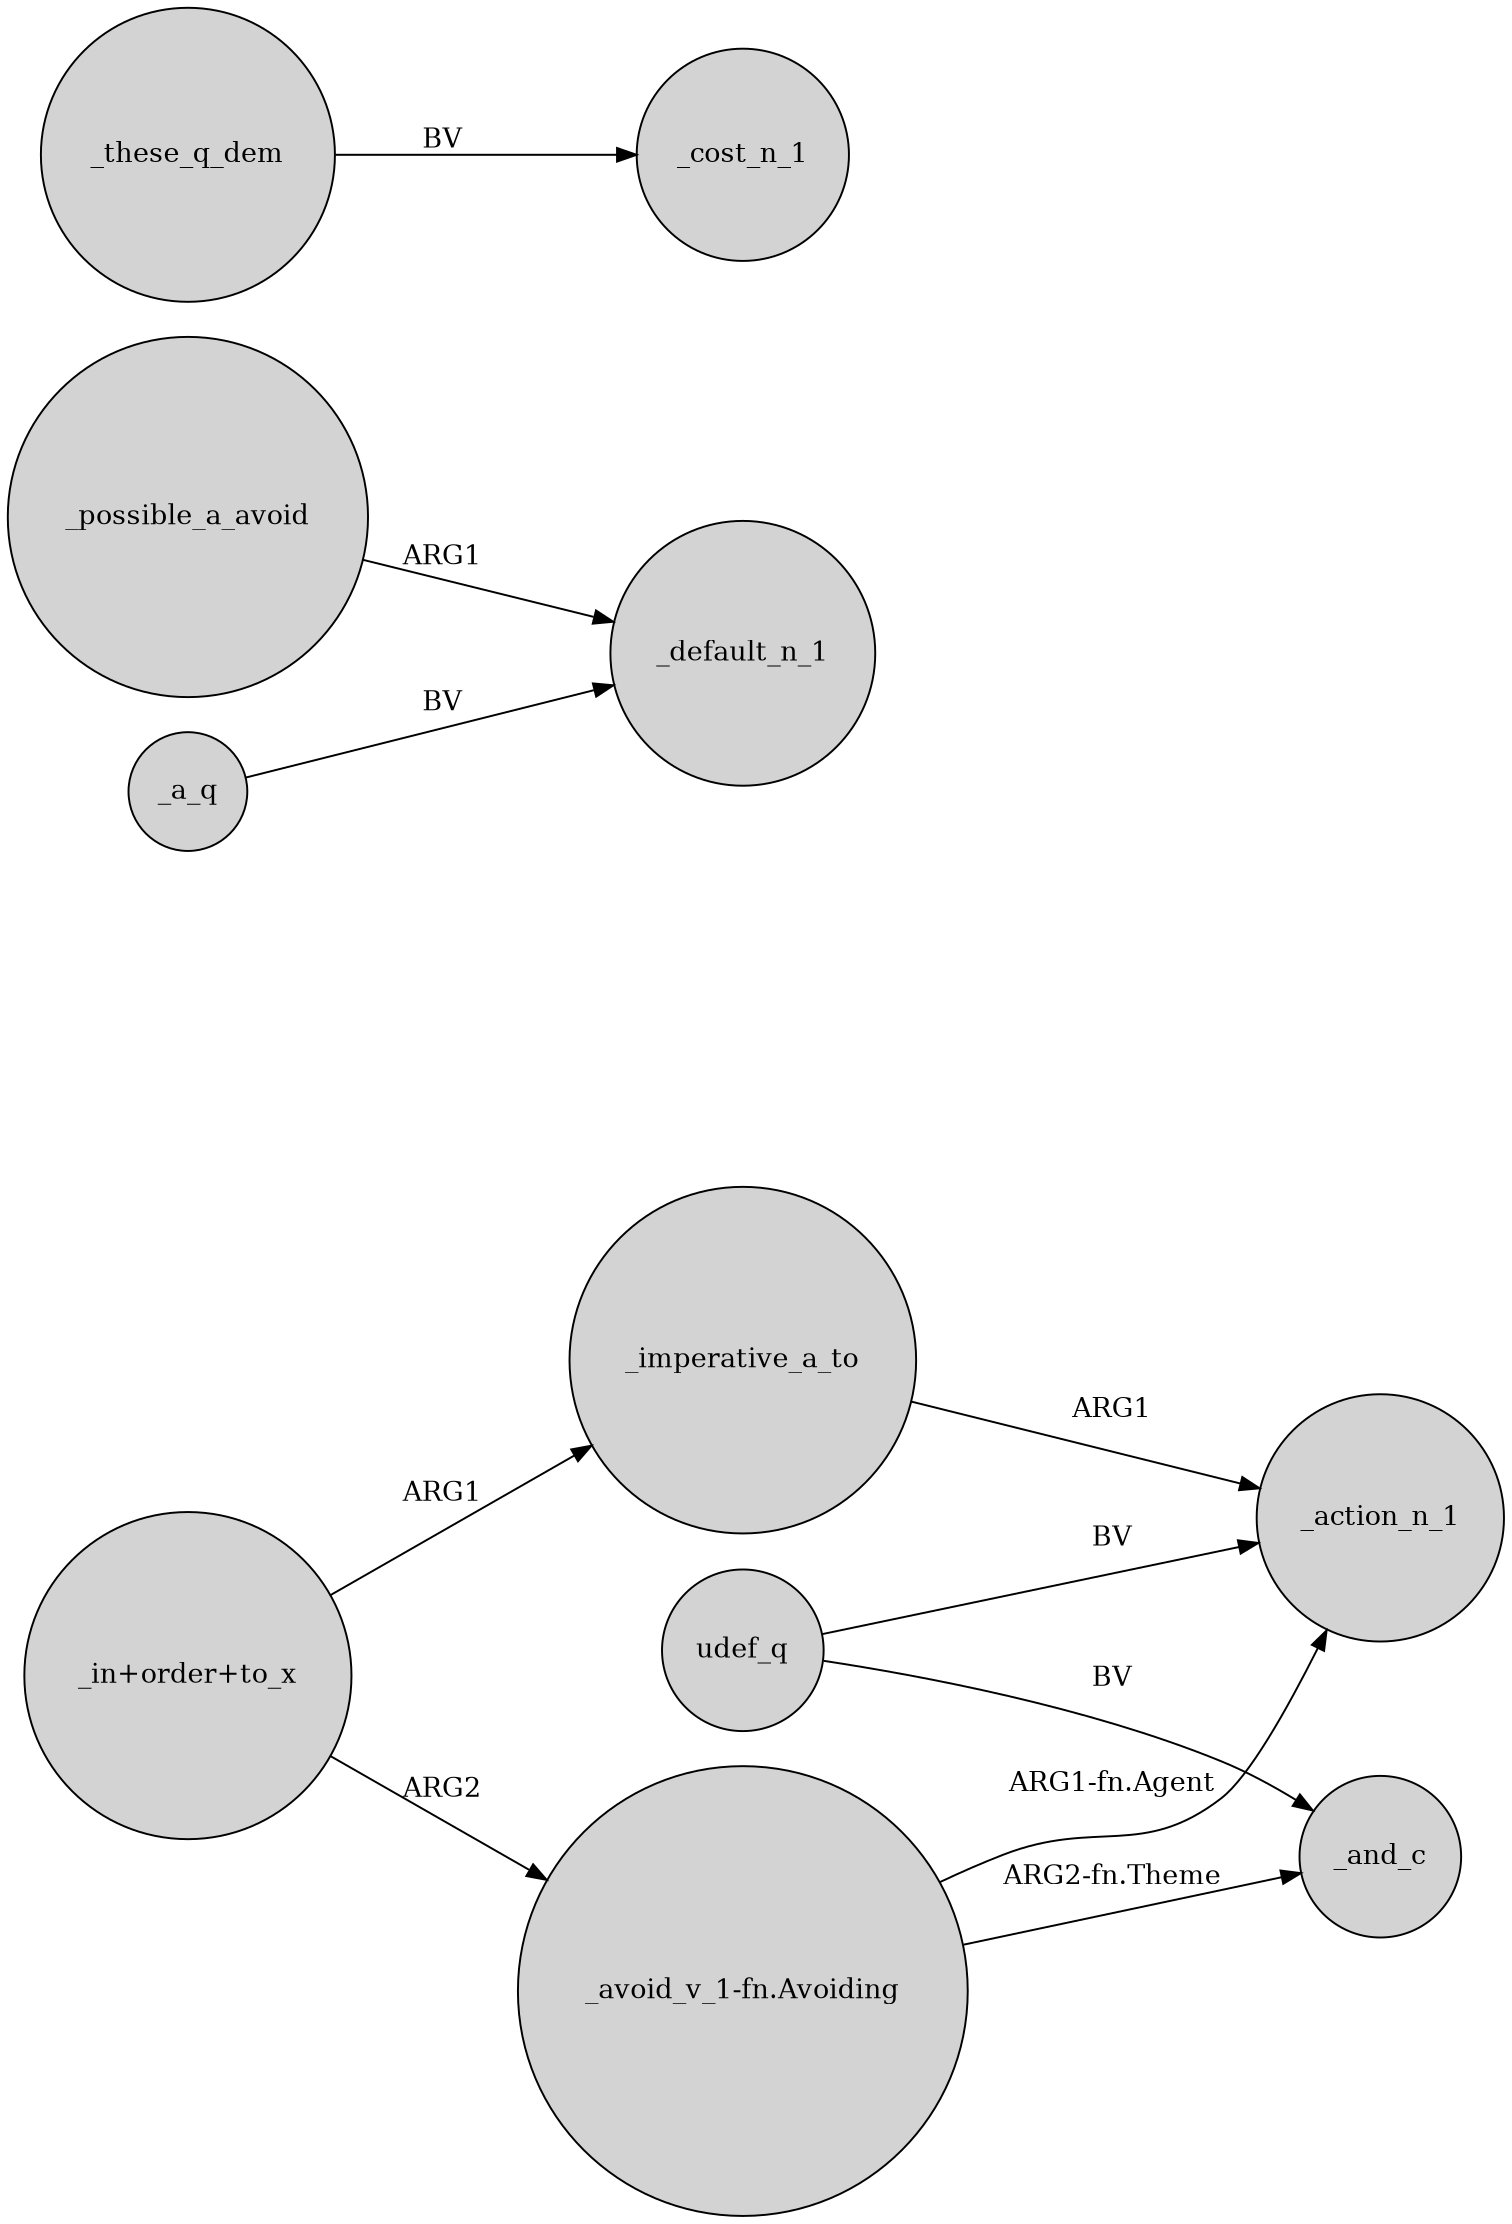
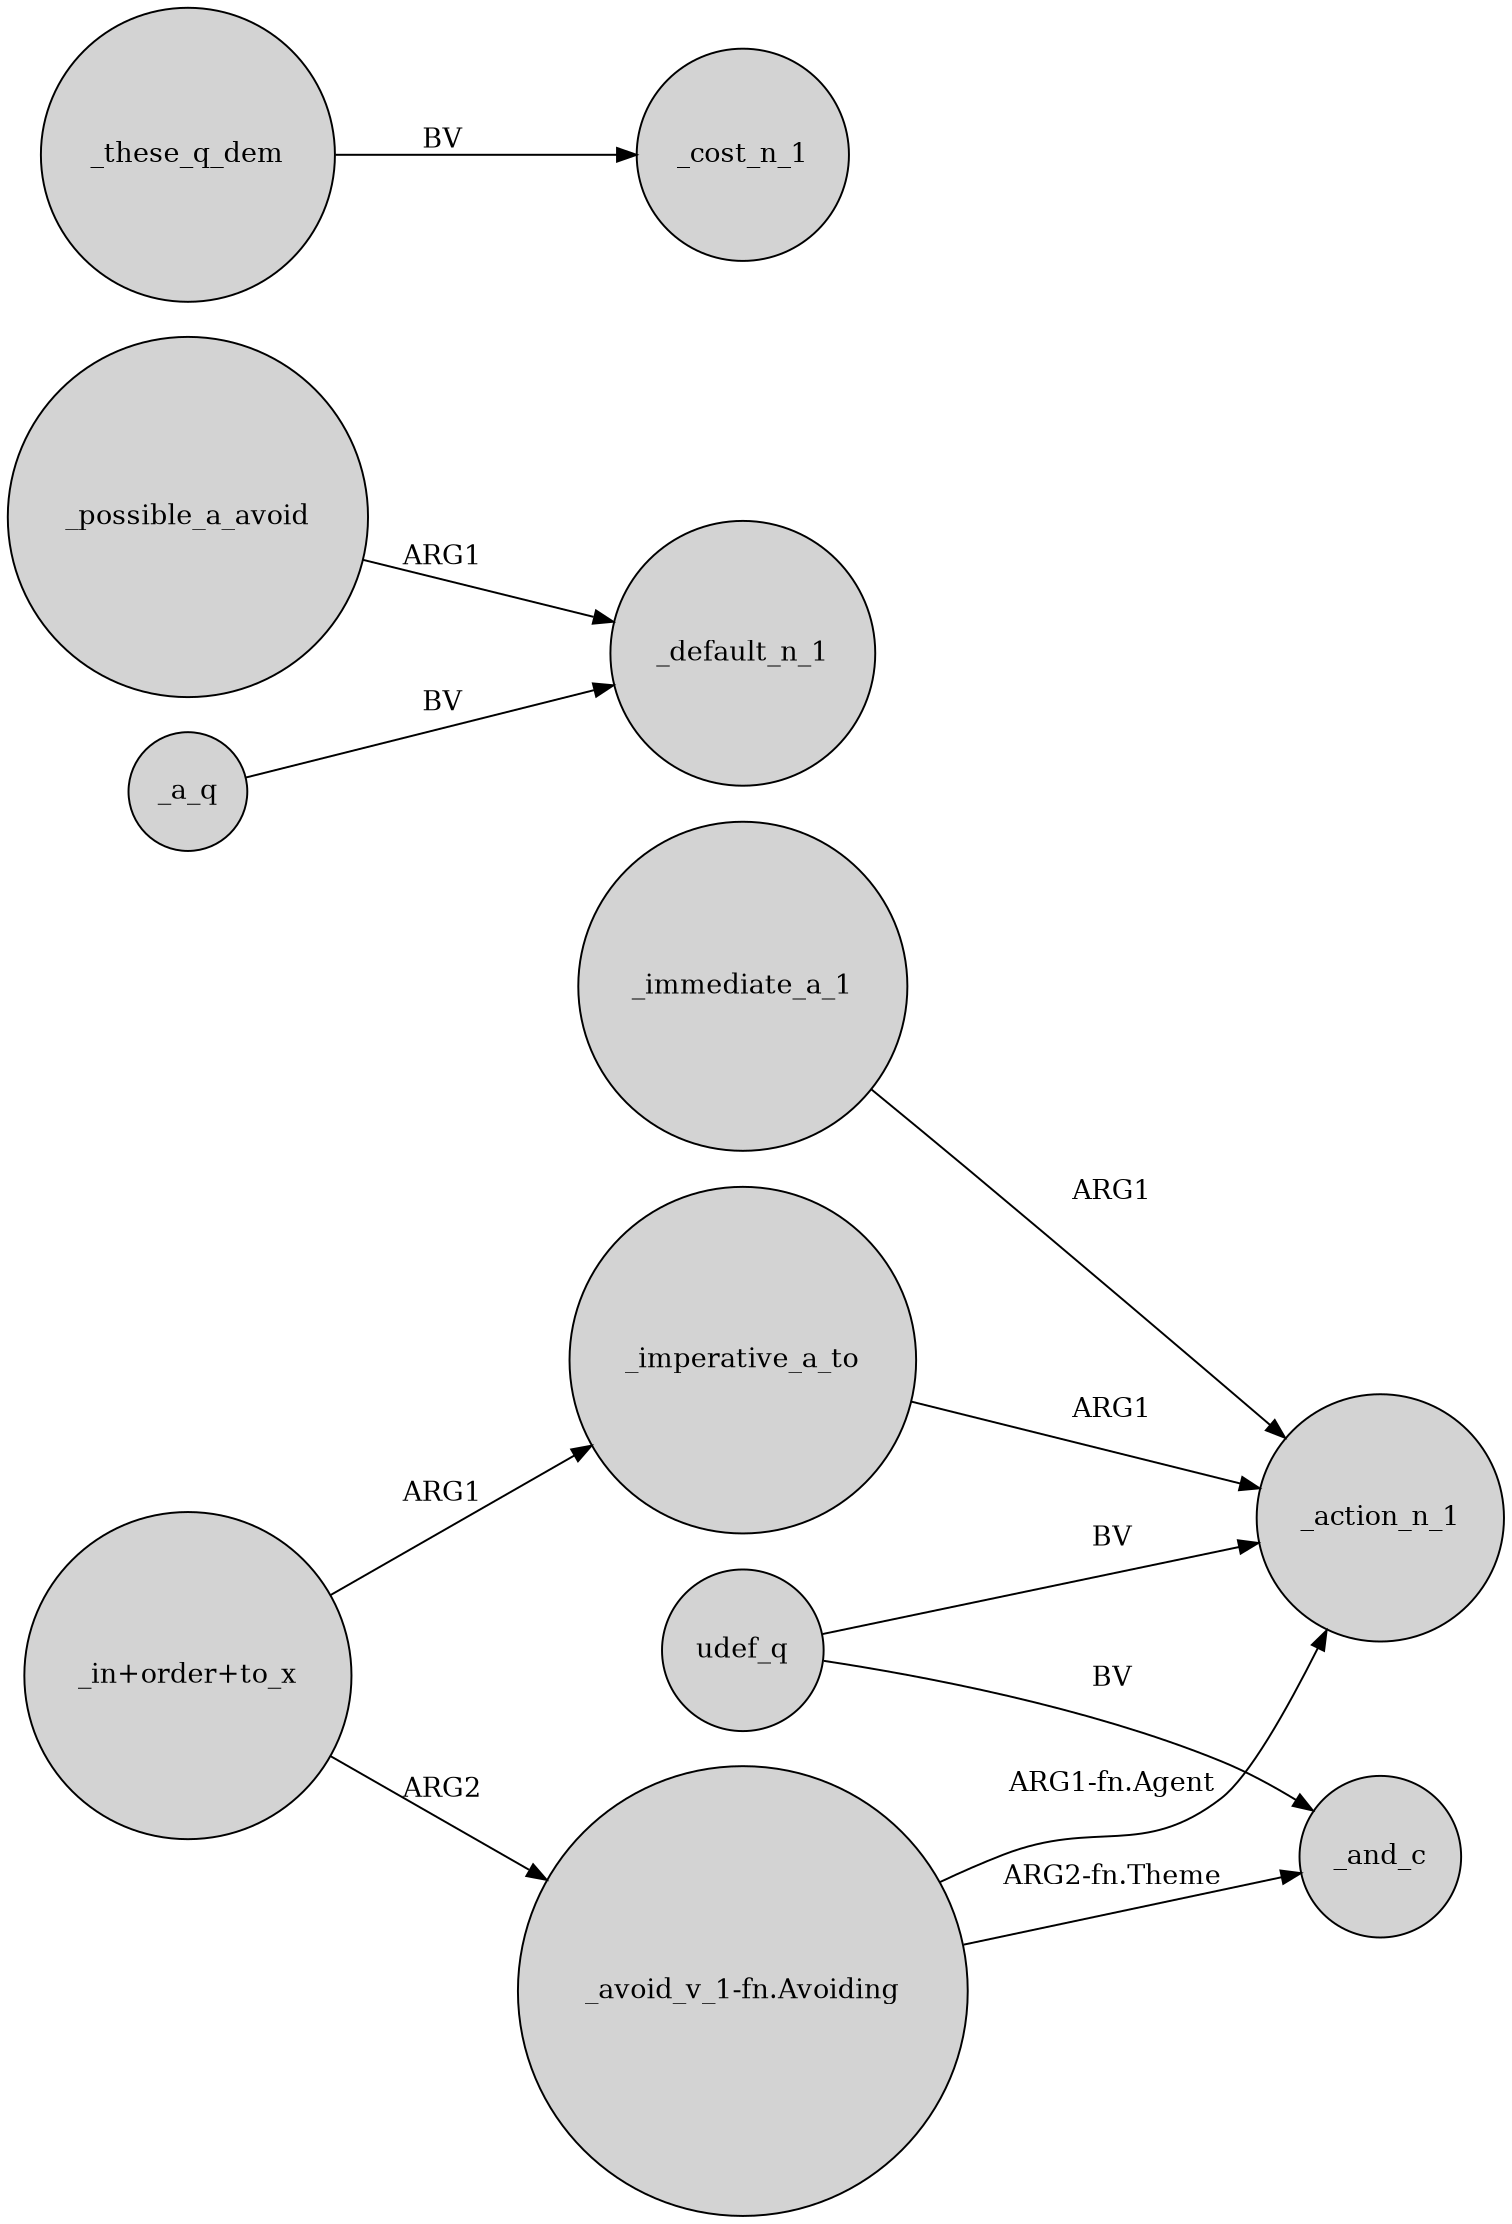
node "_immediate_a_1": added
